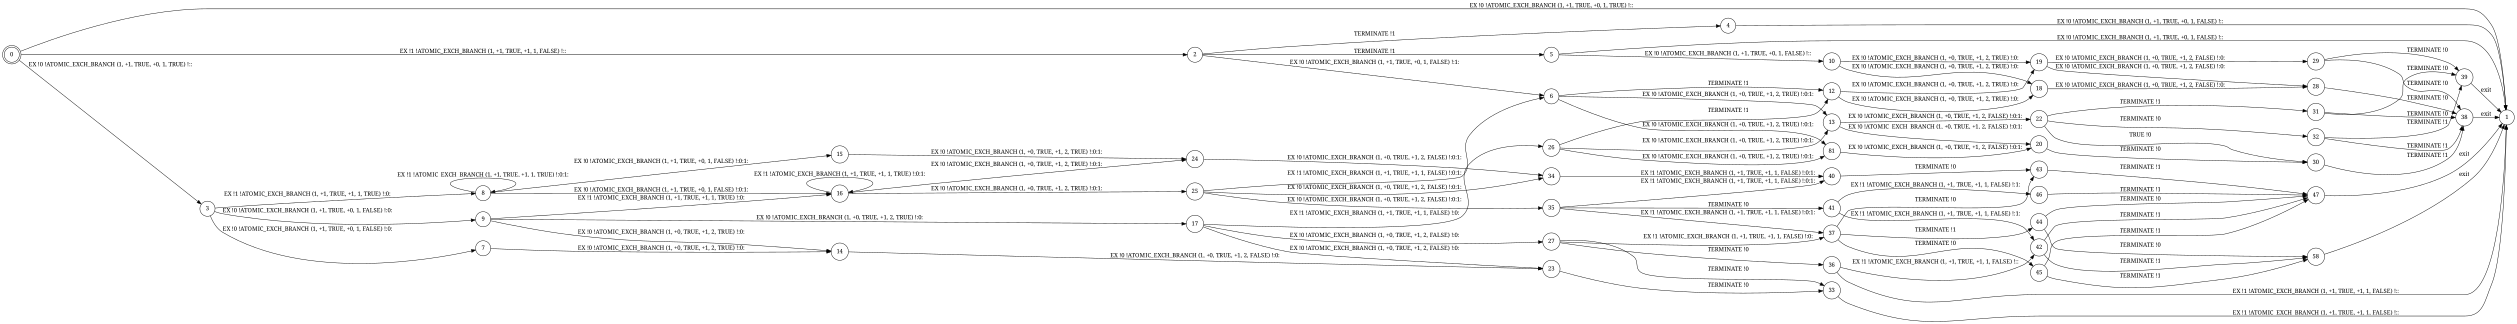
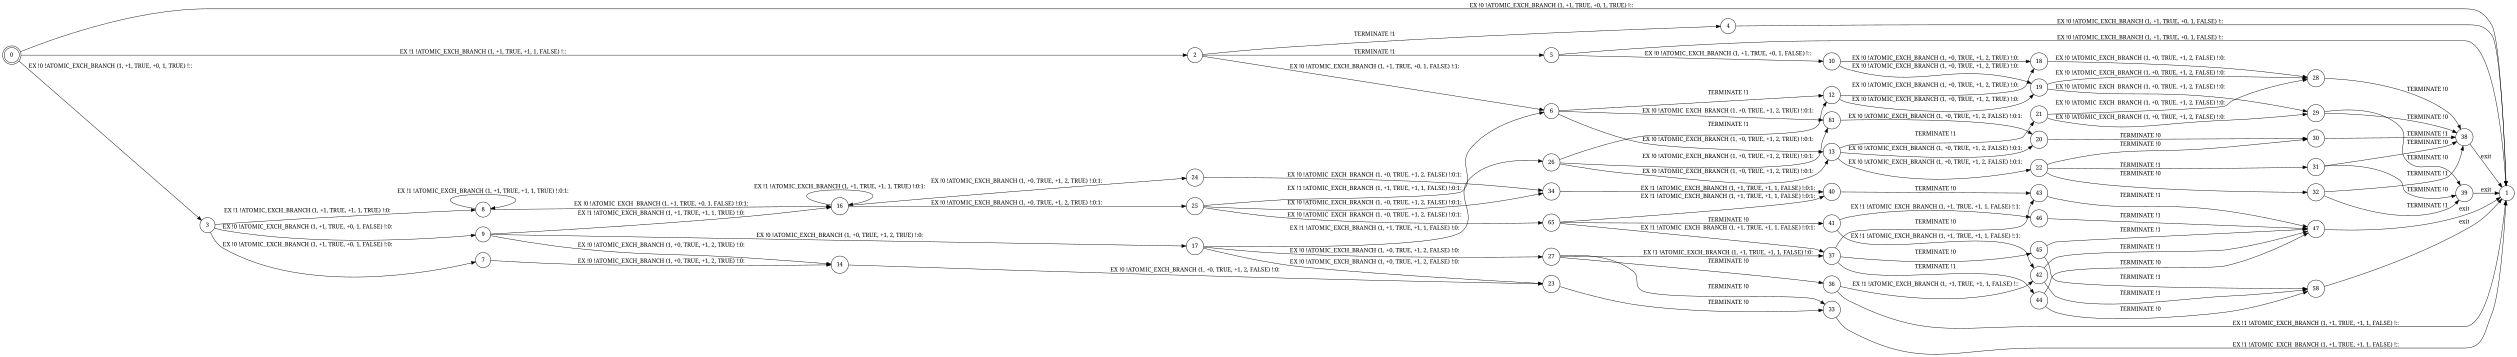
node "21": added
edge "22" -> "30": label "TRUE !0" -> "TERMINATE !0"
node "15": removed
node "35": label "35" -> "65"
